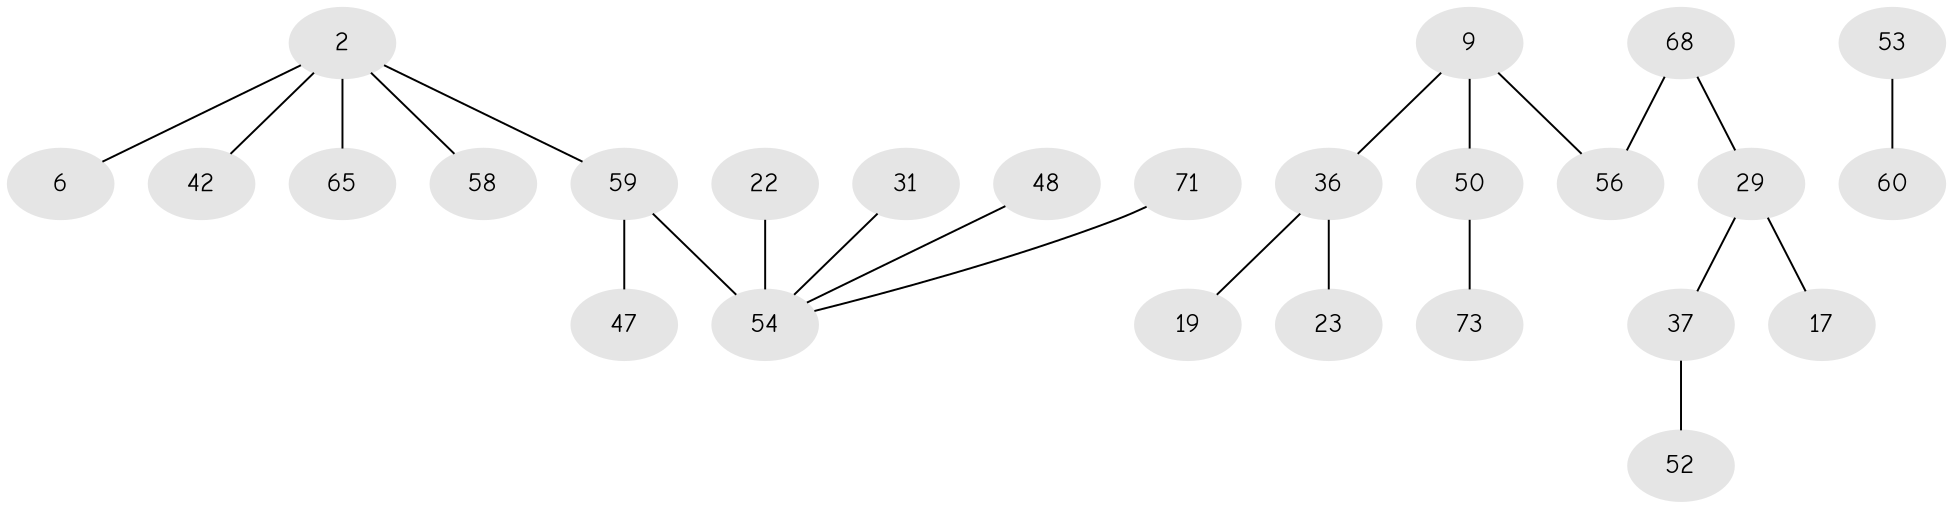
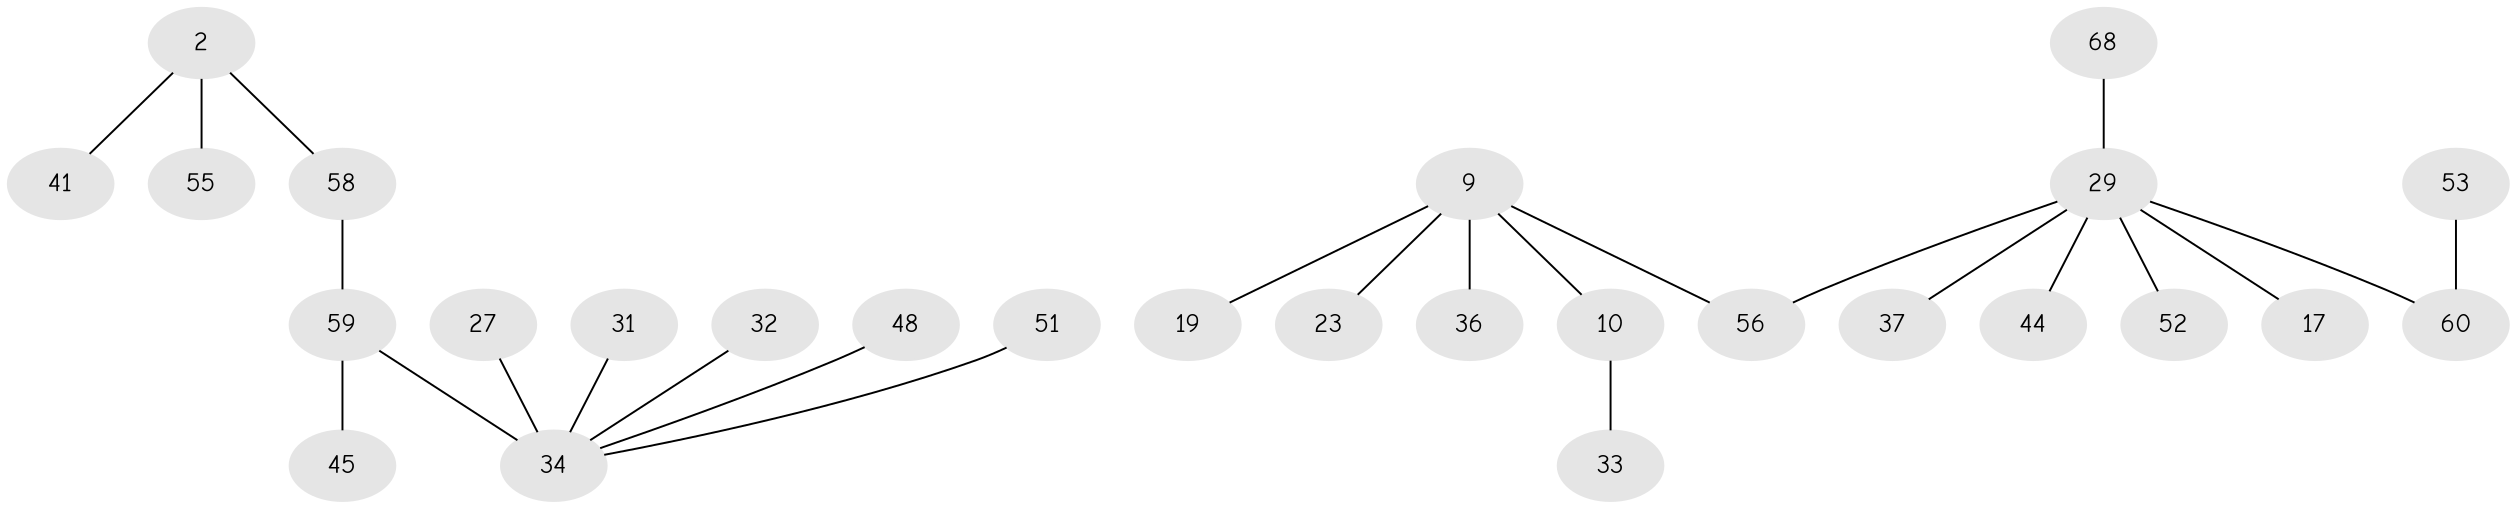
edge "2" -- "59": now "58" -- "59"
edge "68" -- "56": now "29" -- "56"
node "6": removed
node "42": label "42" -> "41"
node "65": label "65" -> "55"
node "22": label "22" -> "27"
node "71": label "71" -> "51"
node "50": label "50" -> "10"
edge "29" -- "60": added
edge "36" -- "19": now "9" -- "19"
edge "36" -- "23": now "9" -- "23"
node "47": label "47" -> "45"
node "32": added
node "54": label "54" -> "34"
node "73": label "73" -> "33"
node "44": added
edge "37" -- "52": now "29" -- "52"
